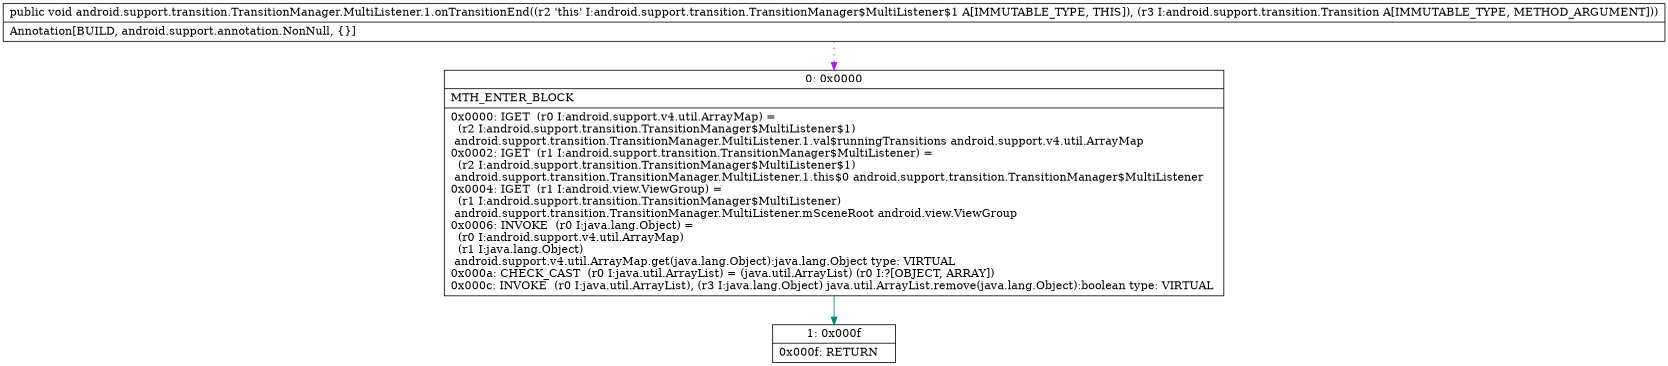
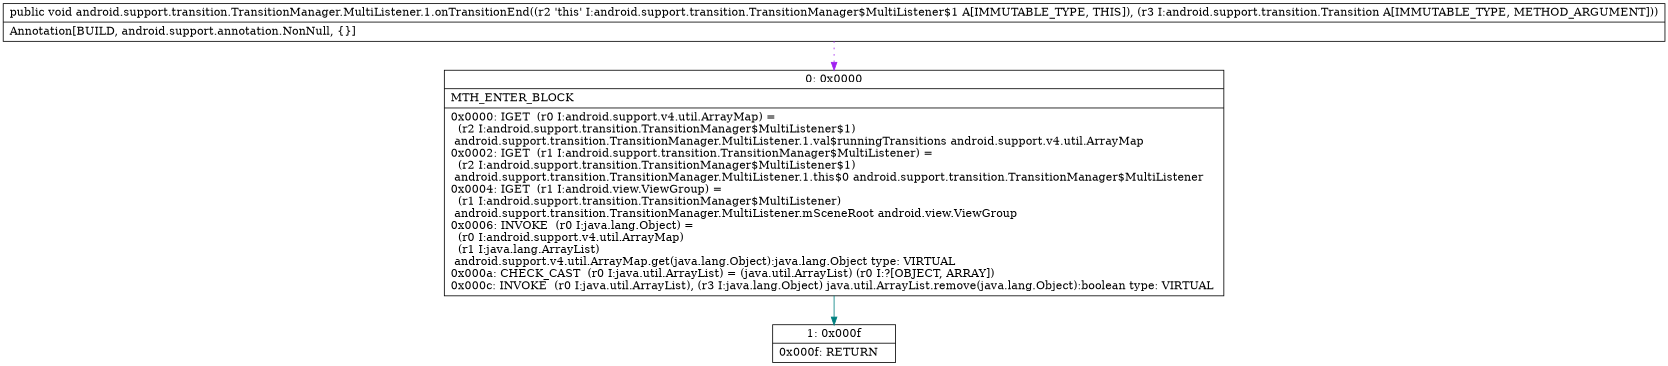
node "0: 0x0000": text "(r1 I:java.lang.Object)" -> "(r1 I:java.lang.ArrayList)"
